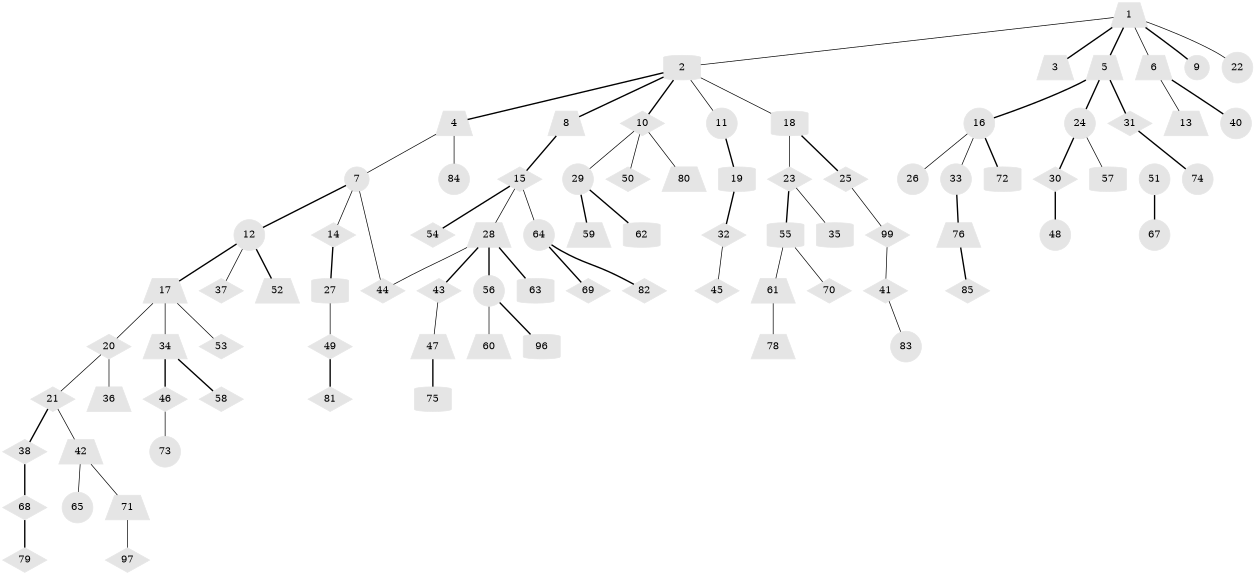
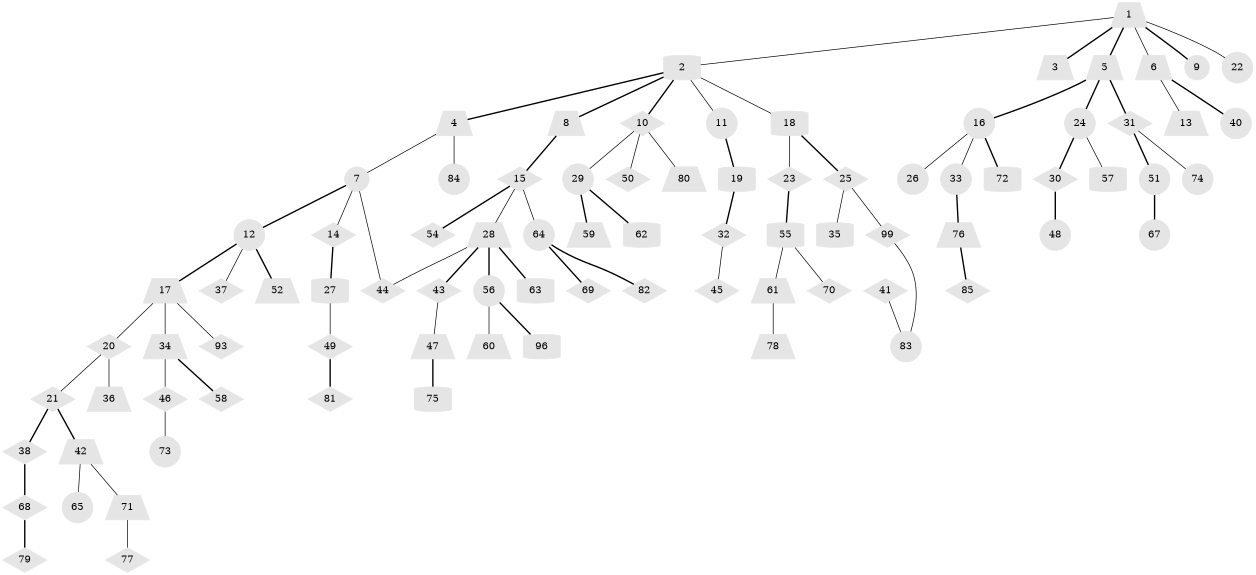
edge "31" -- "51": added
edge "31" -- "74": style bold -> solid
edge "23" -- "35": now "25" -- "35"
edge "99" -- "41": now "99" -- "83"
node "53": label "53" -> "93"
edge "34" -- "46": style bold -> solid
edge "21" -- "42": style solid -> bold
node "97": label "97" -> "77"
